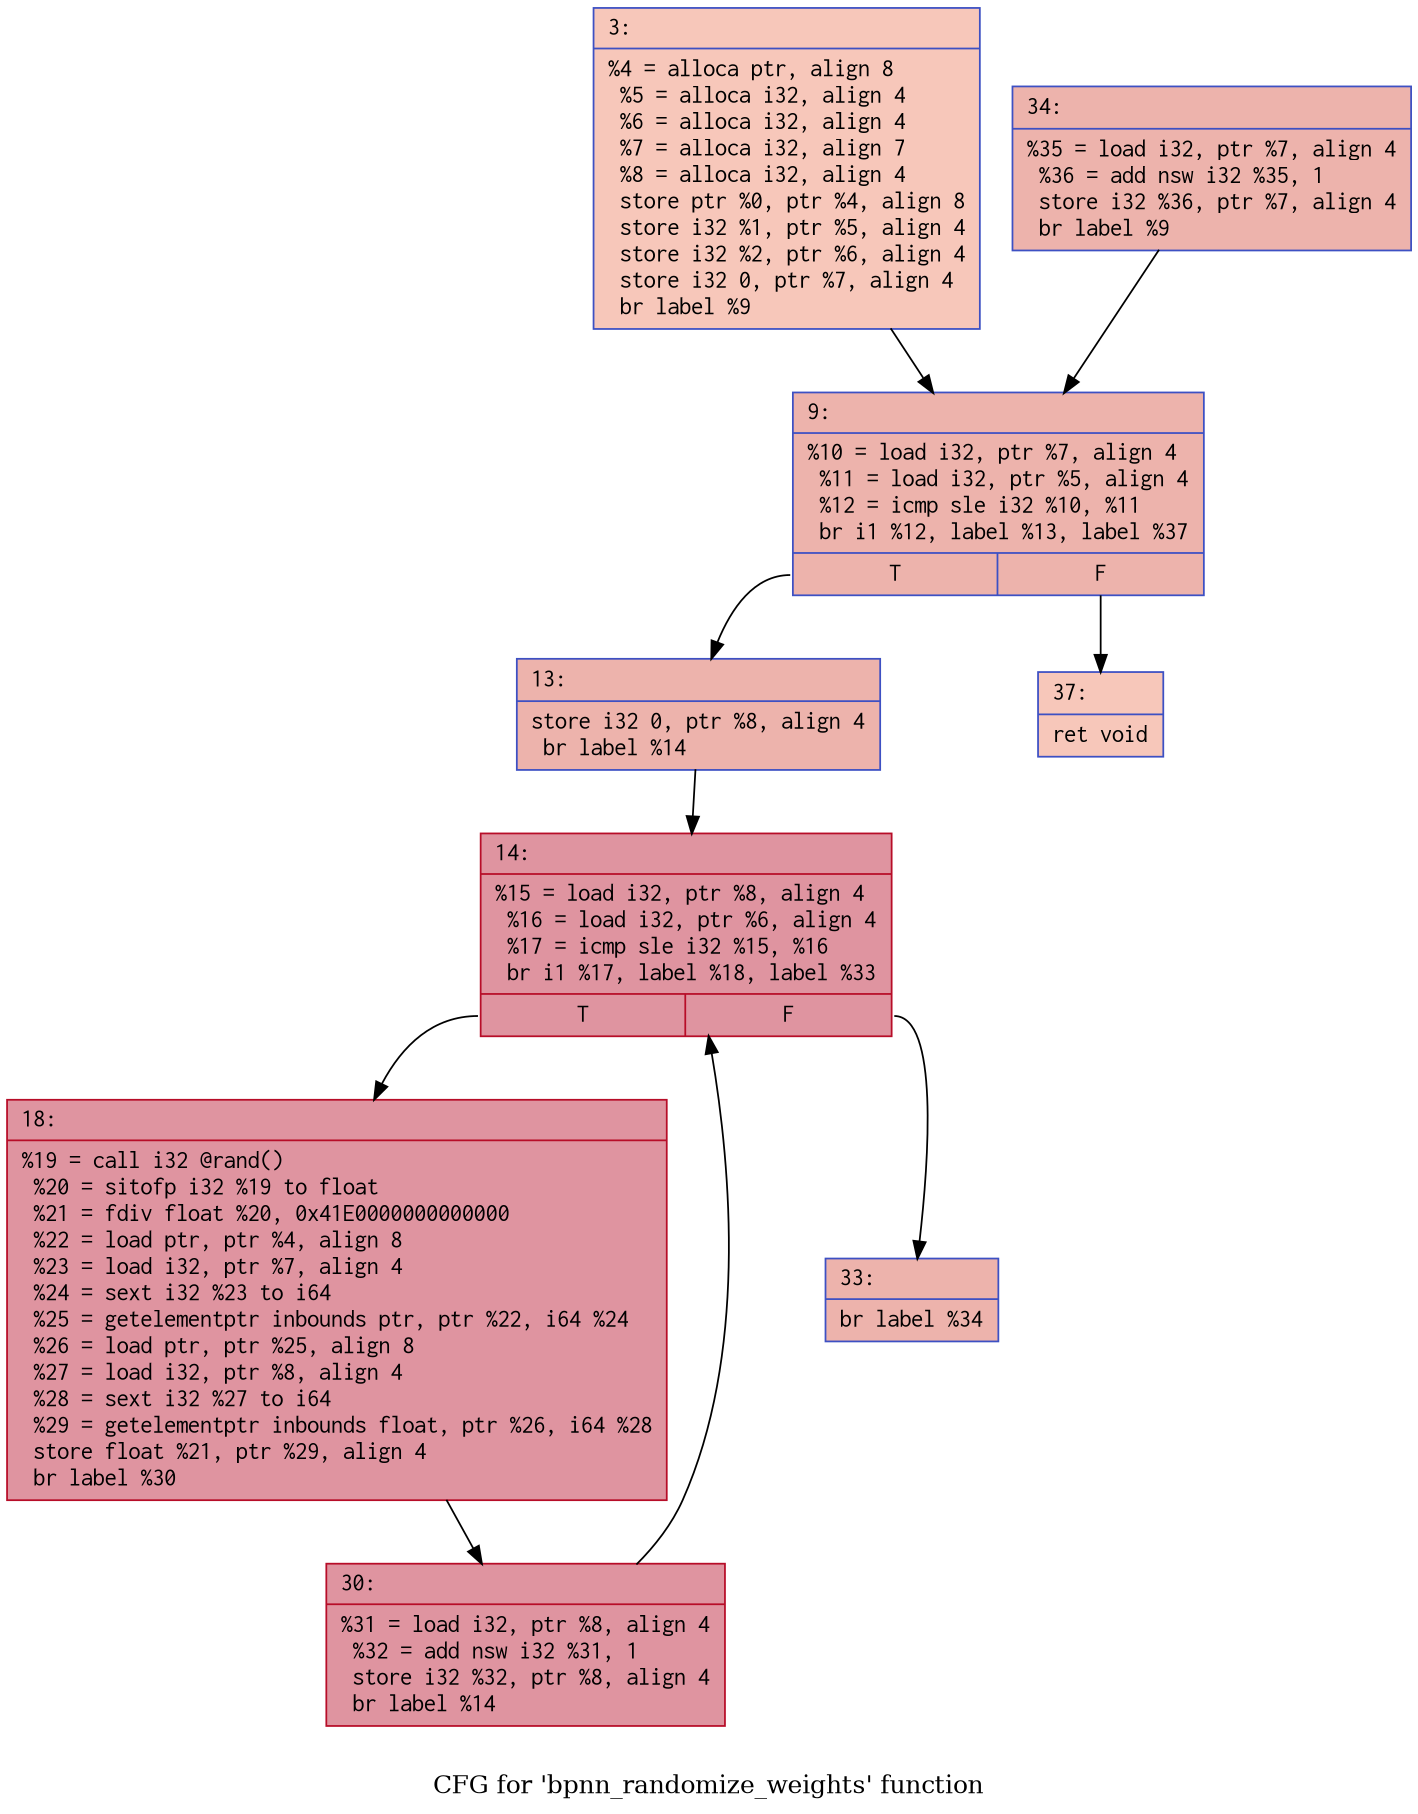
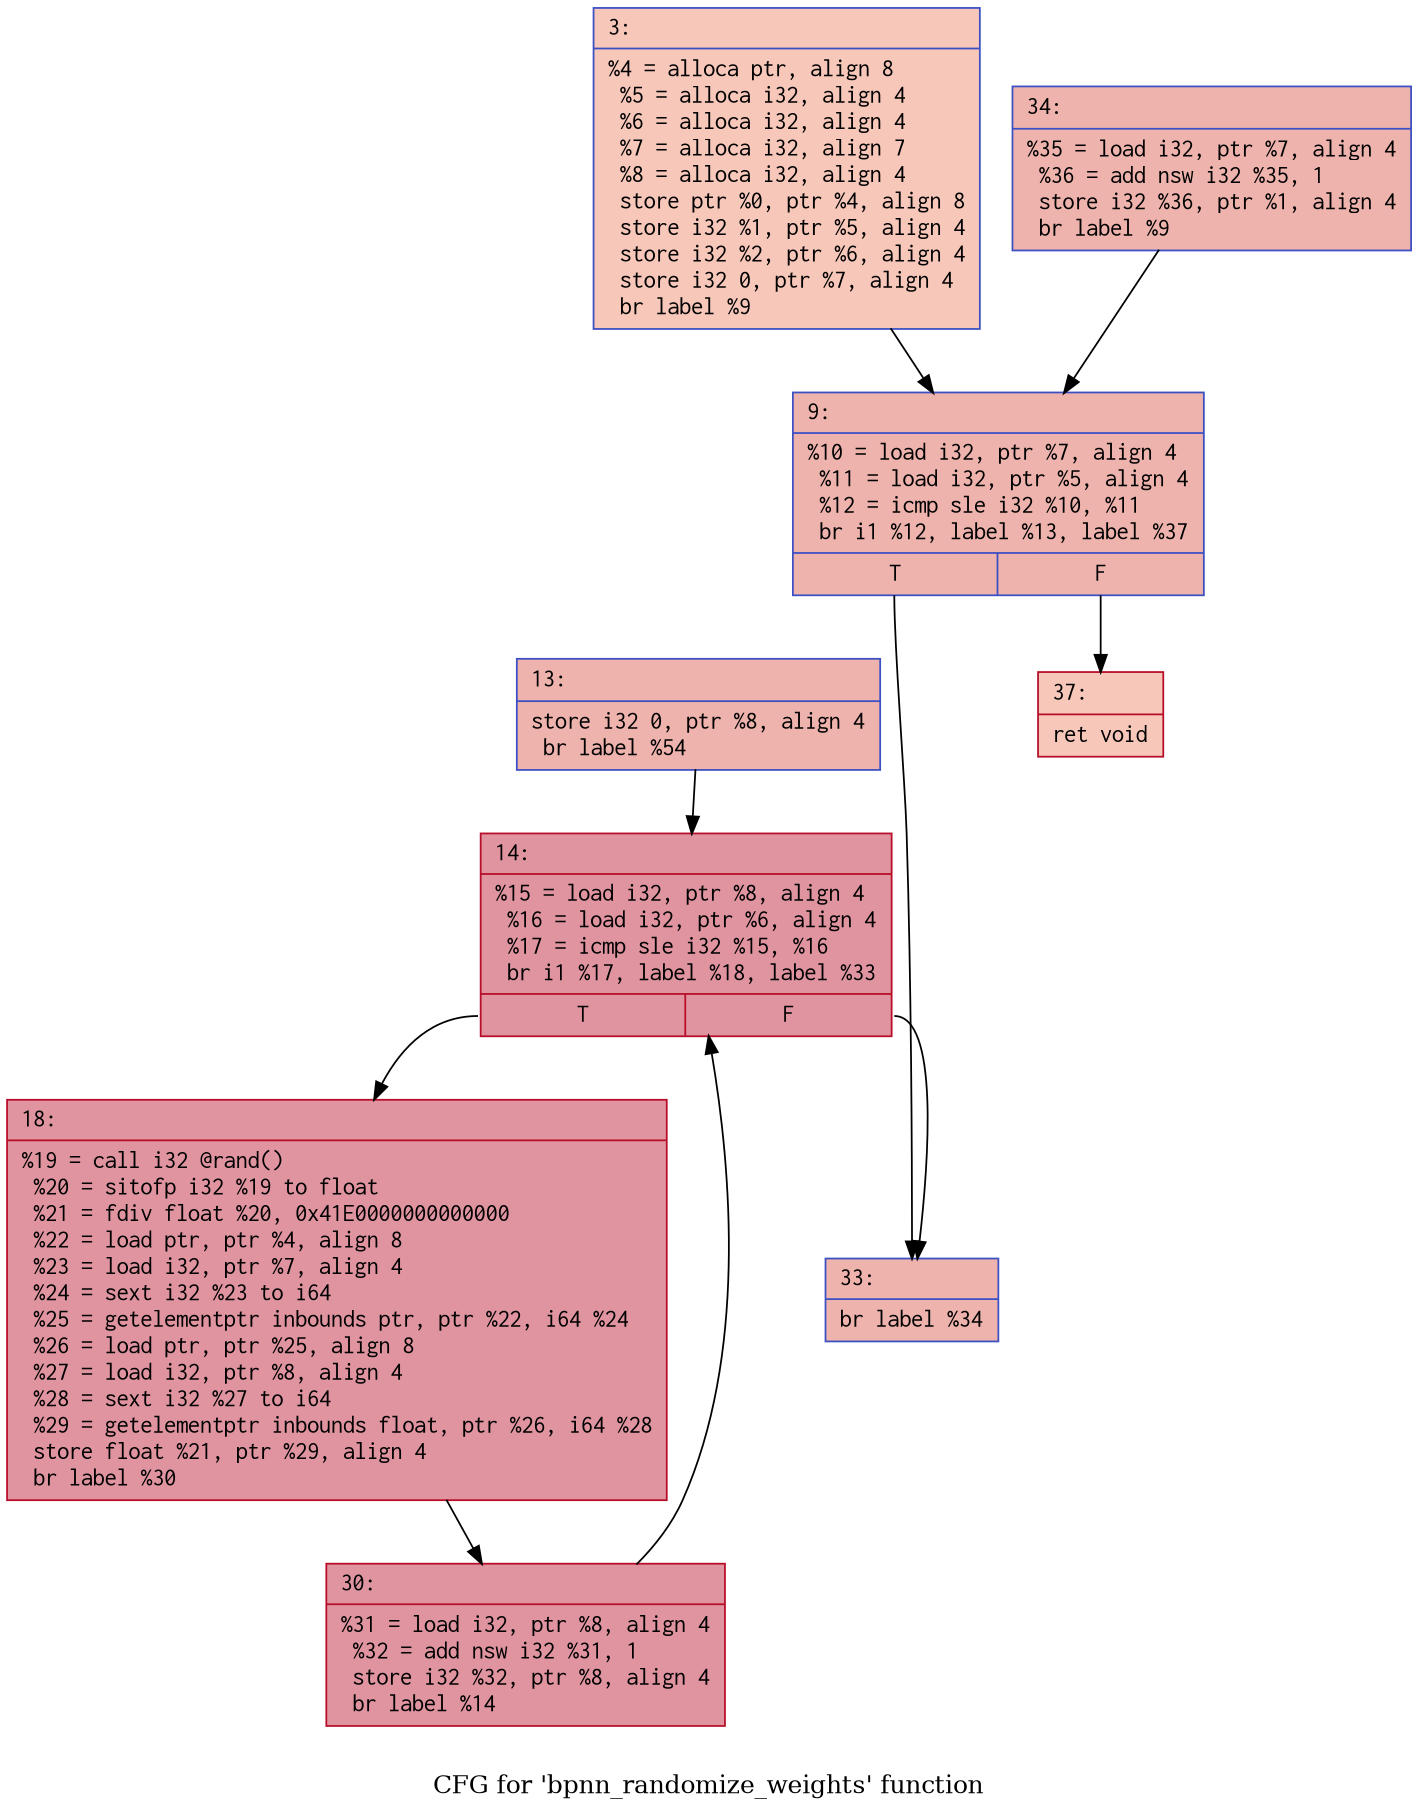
node "34:": text "store i32 %36, ptr %7, align 4" -> "store i32 %36, ptr %1, align 4"
edge "9:" -> "13:": now "9:" -> "33:"
node "37:": color #3d50c3ff -> #b70d28ff
node "13:": text "br label %14" -> "br label %54"
